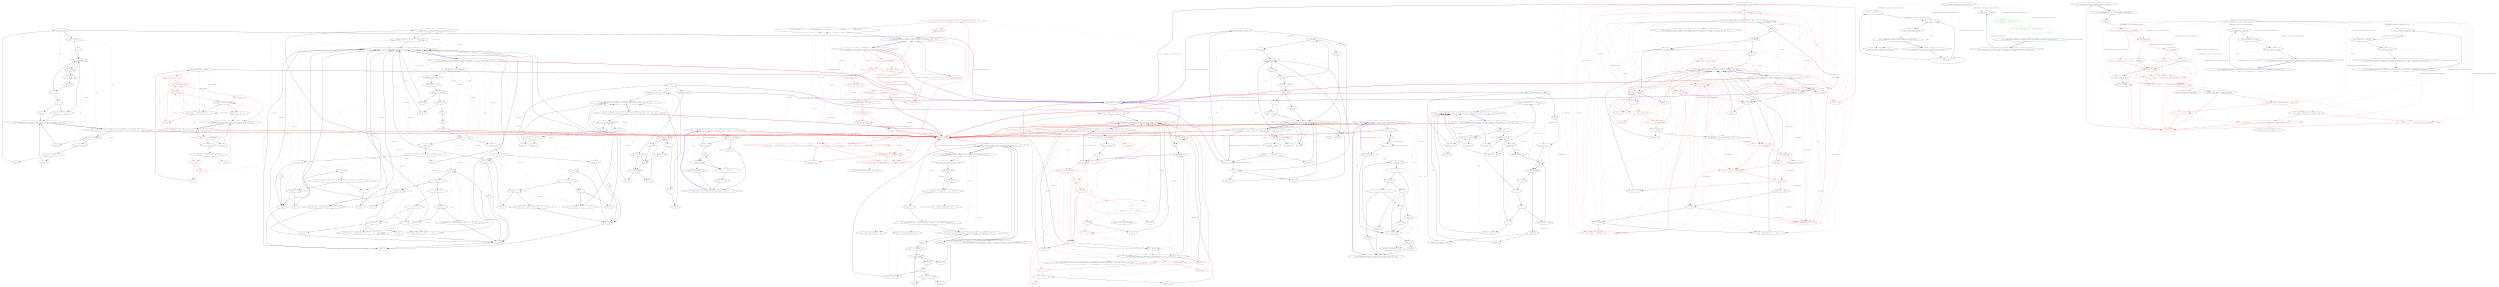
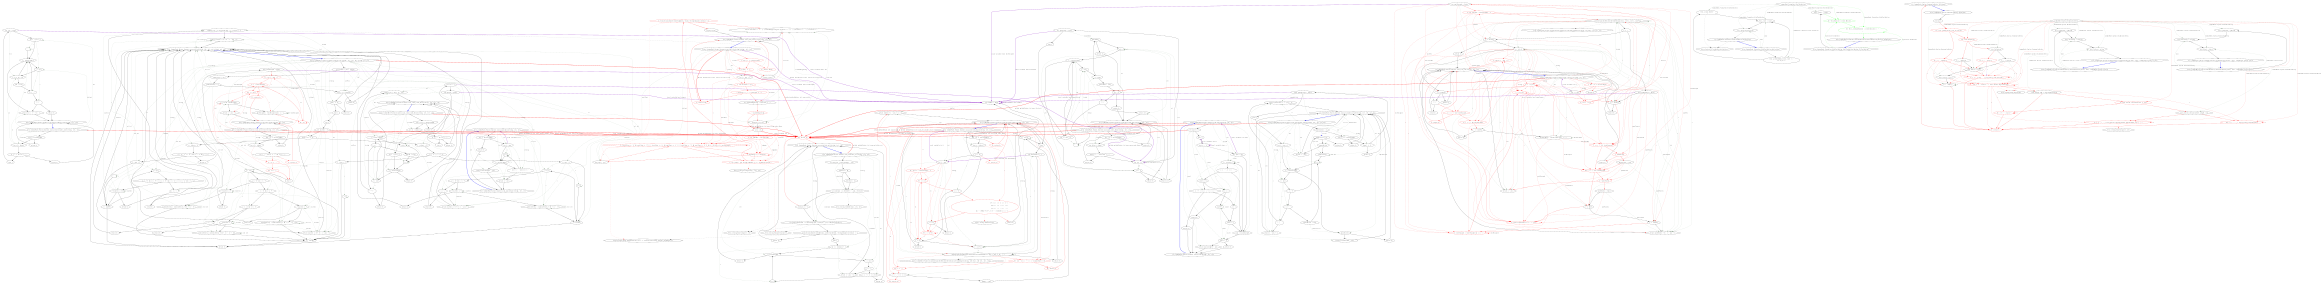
edge "count++" -> "ipos < sourceLength": now "count++" -> "count = 1"
